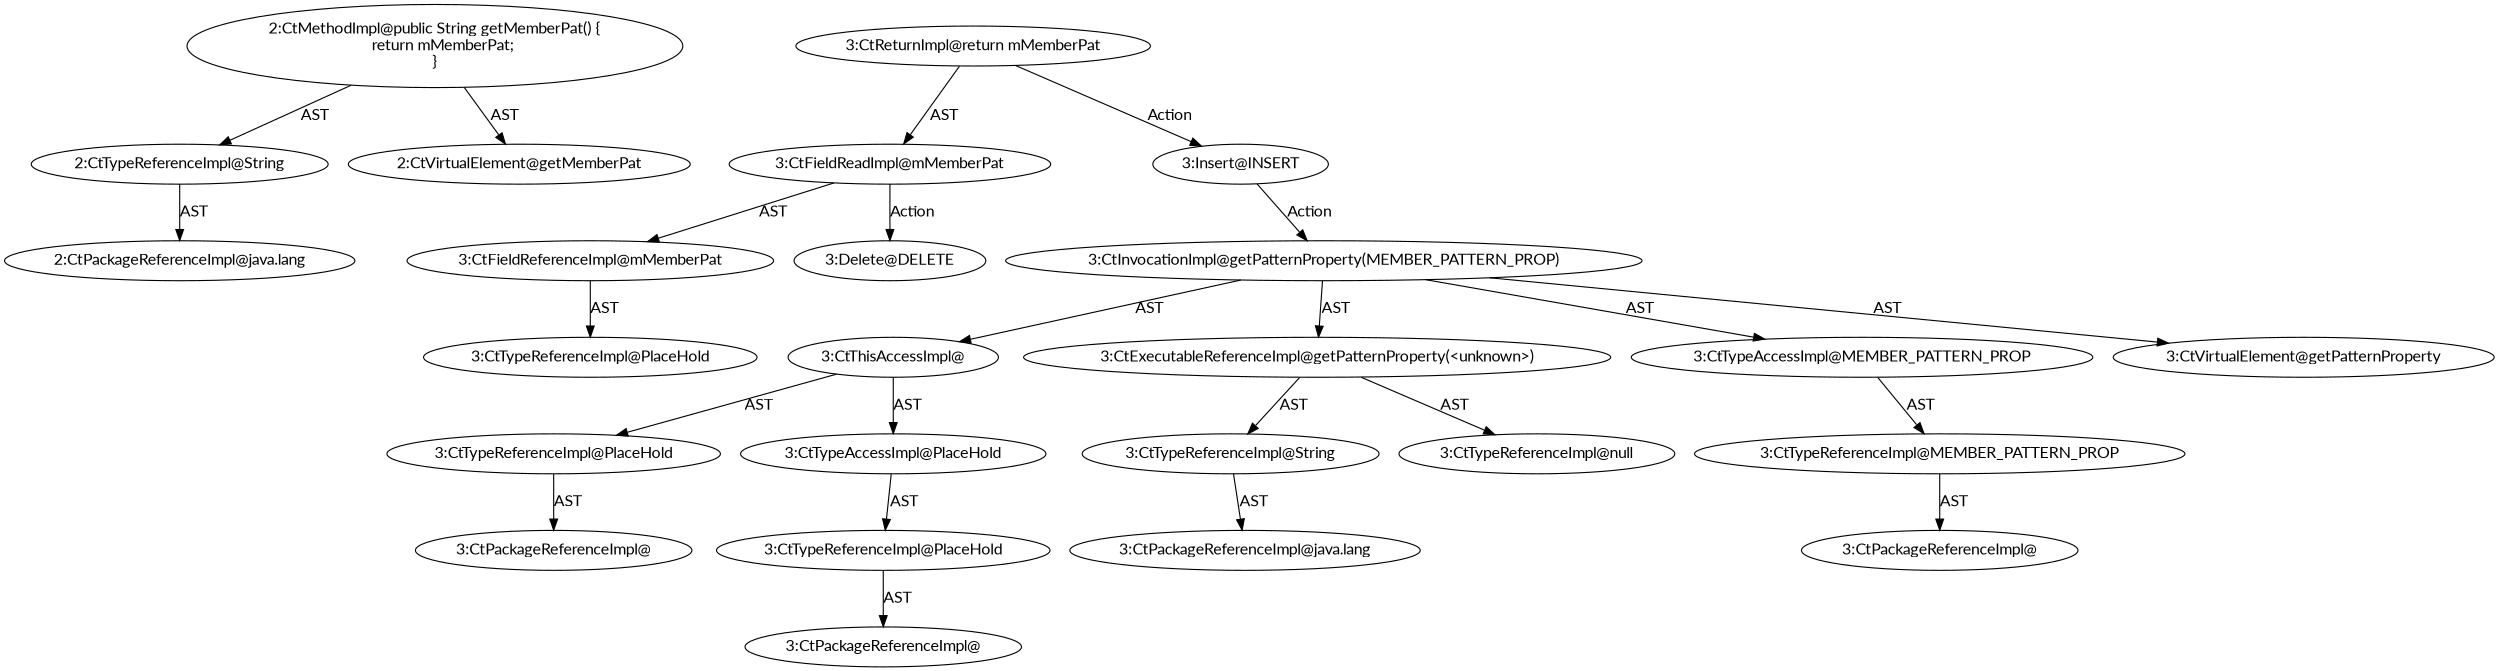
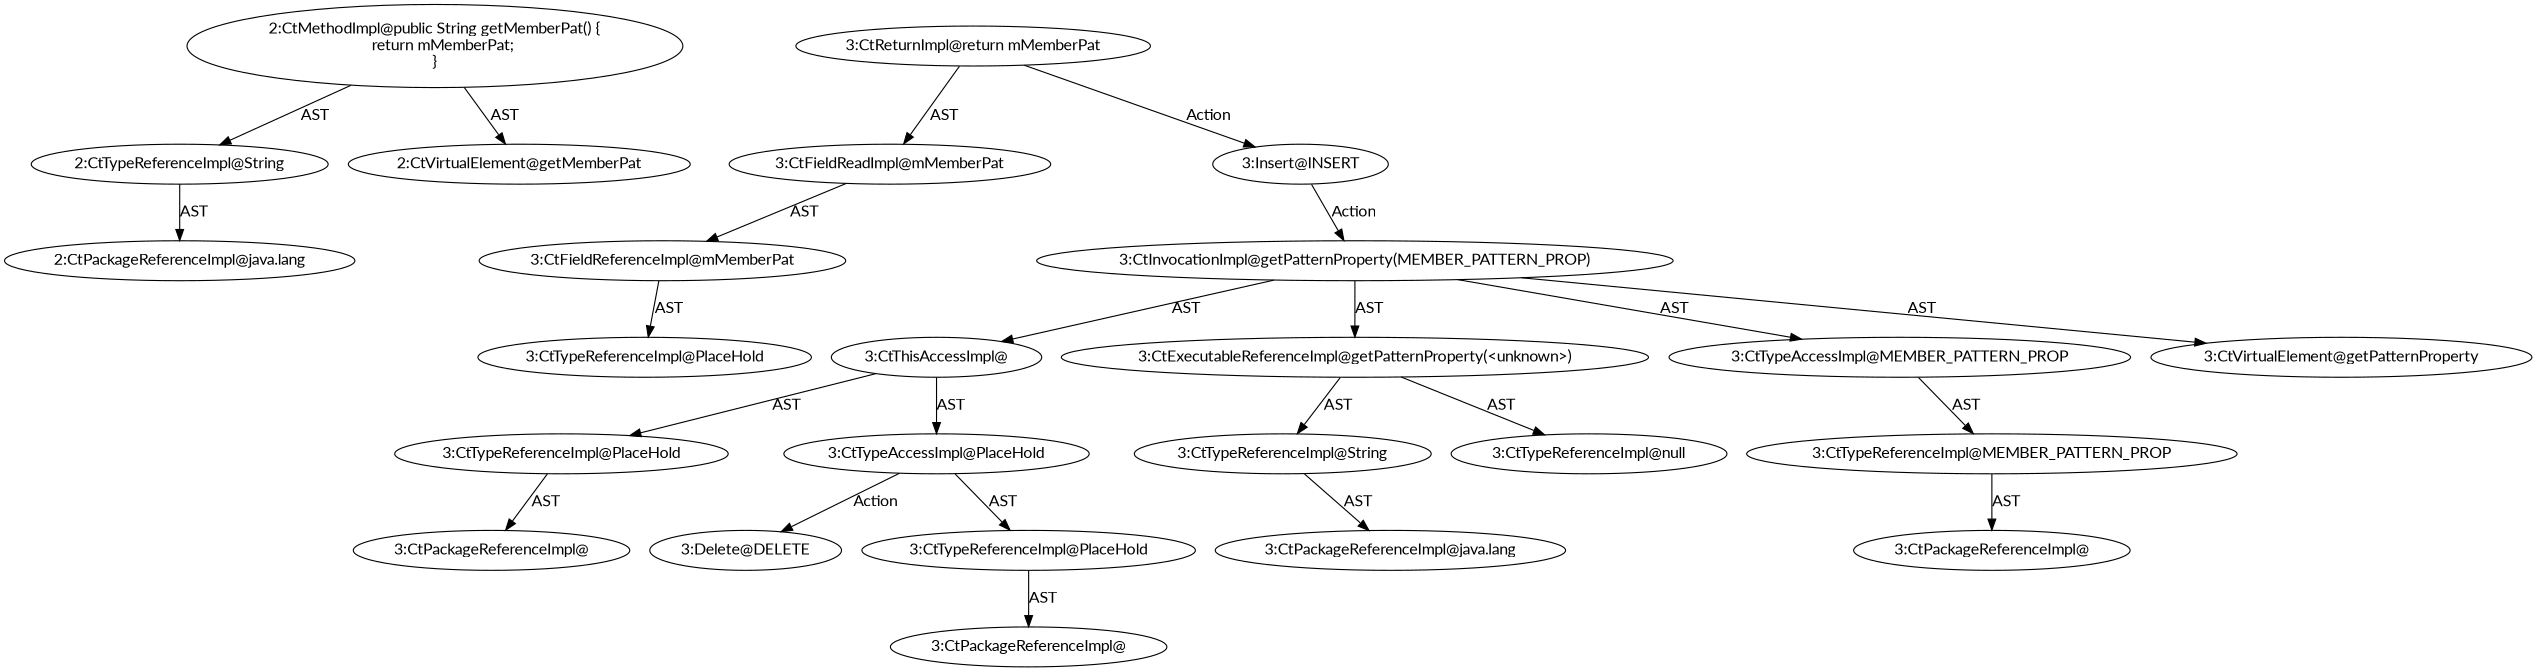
edge "3:CtFieldReadImpl@mMemberPat" -> "3:Delete@DELETE": now "3:CtTypeAccessImpl@PlaceHold" -> "3:Delete@DELETE"
